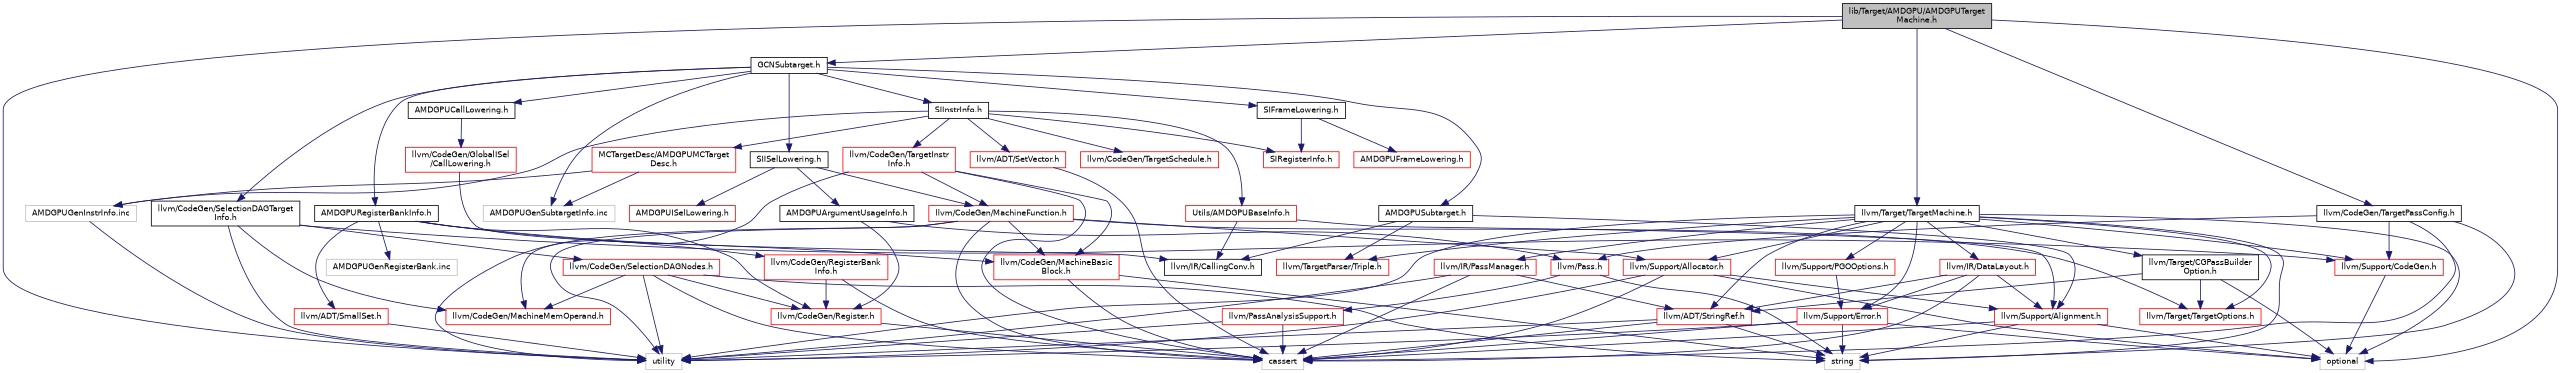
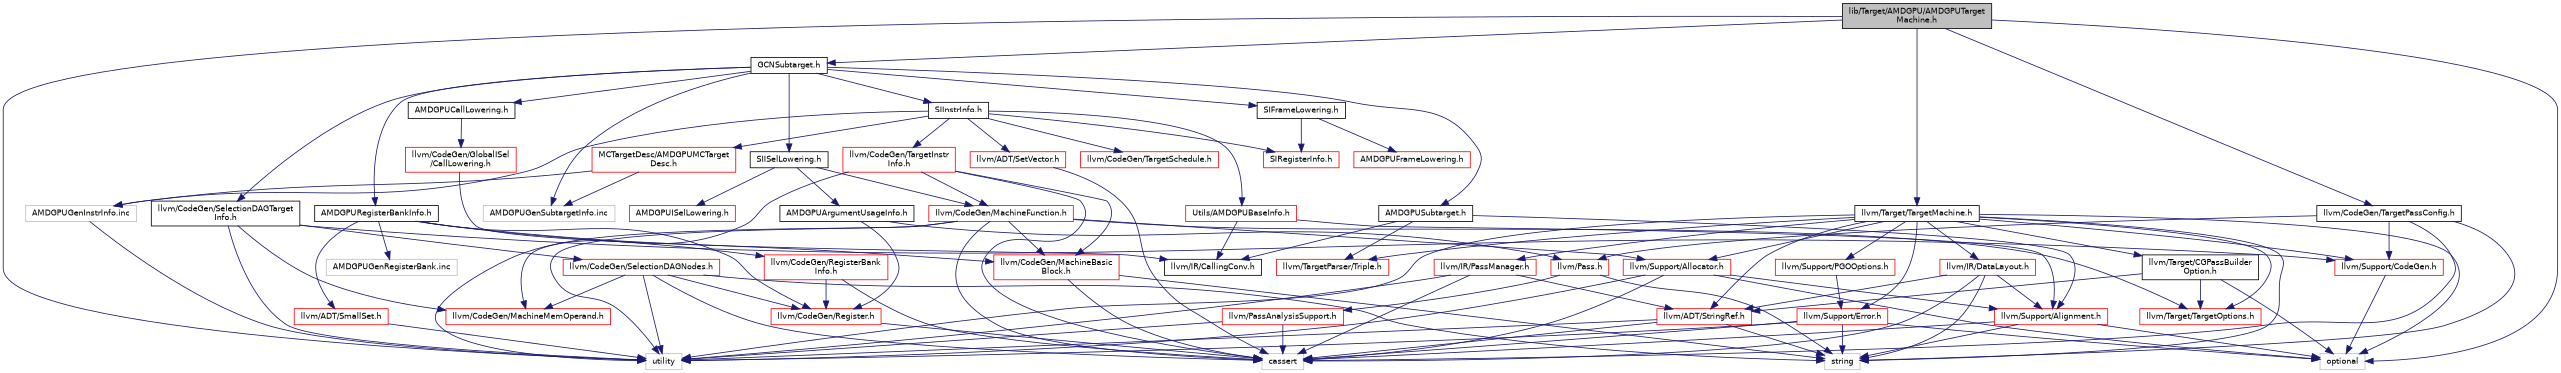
edge "llvm/IR/DataLayout.h" -> "llvm/Support/Error.h": now "llvm/IR/DataLayout.h" -> "string"
